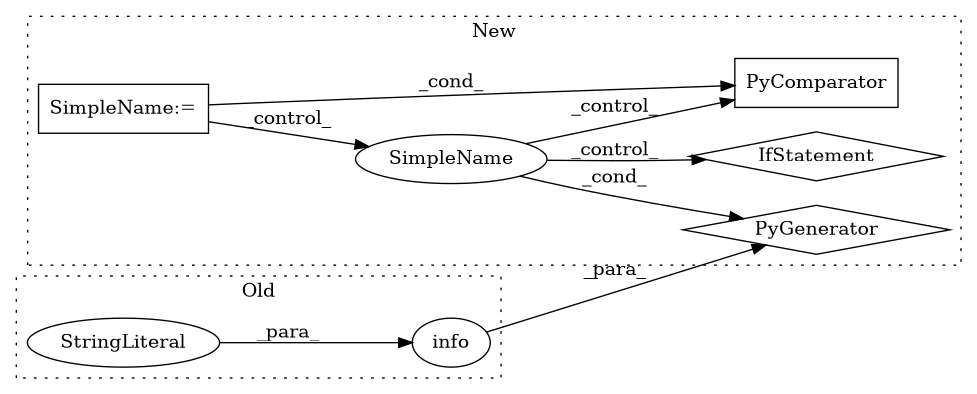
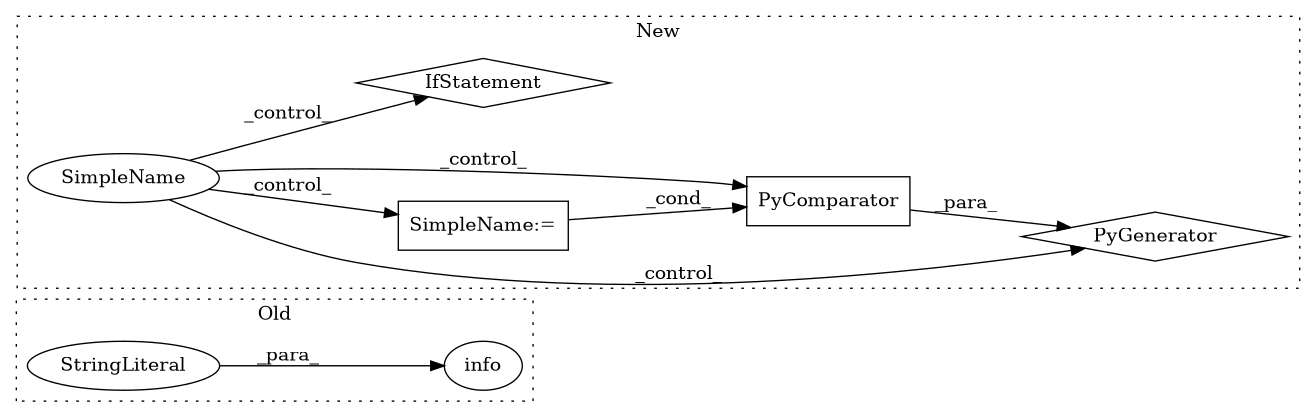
edge "SimpleName:=" -> "SimpleName": reversed
edge "SimpleName" -> "PyGenerator": label "_cond_" -> "_control_"
edge "info" -> "PyGenerator": now "PyComparator" -> "PyGenerator"
